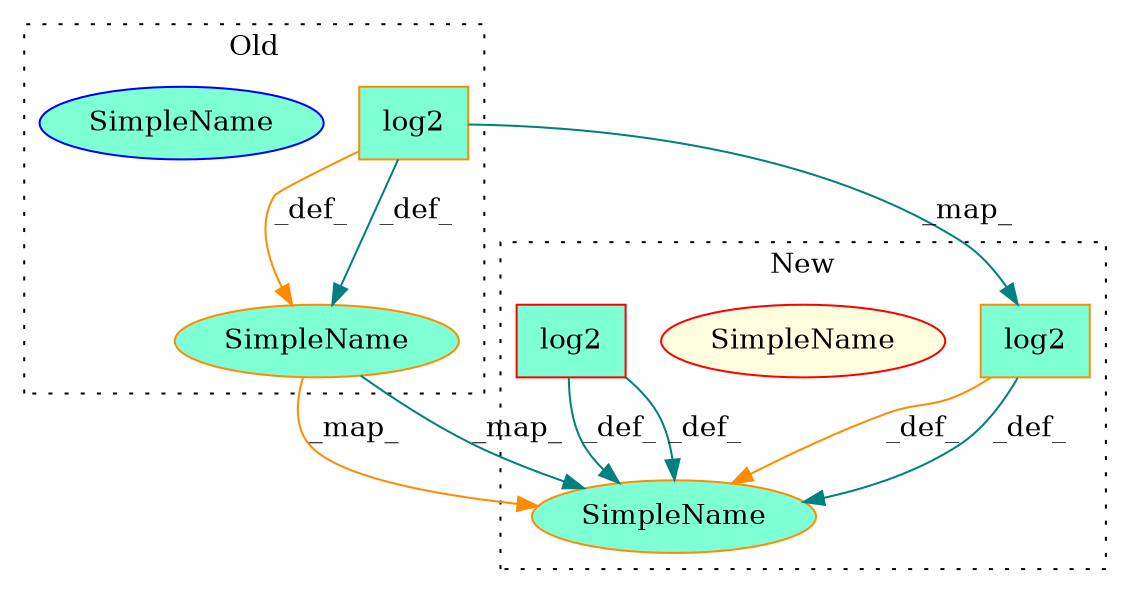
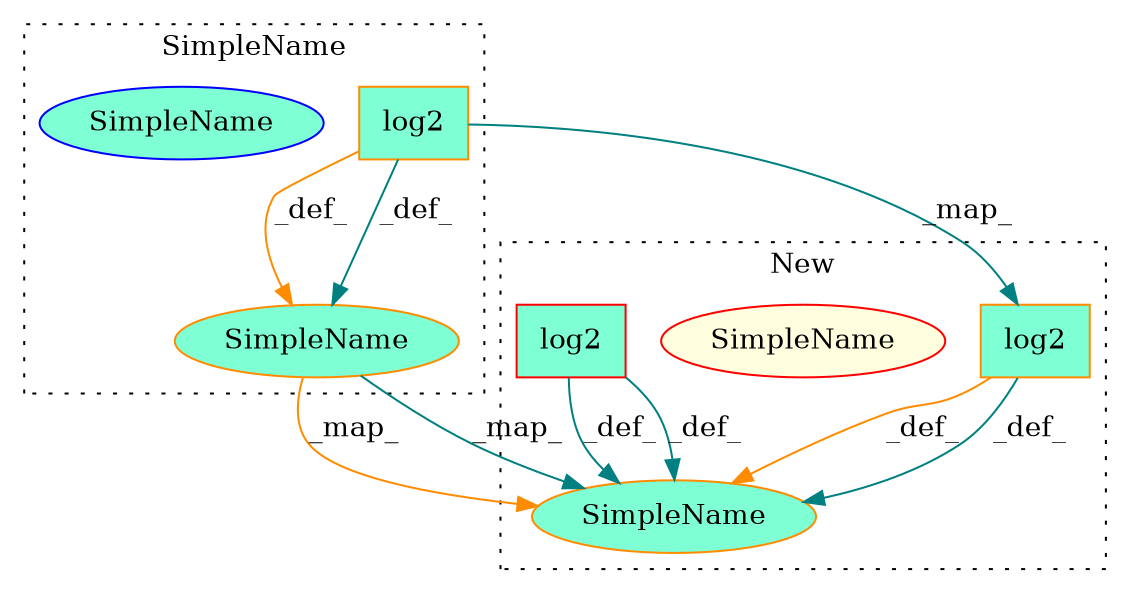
cluster "Old": label "Old" -> "SimpleName"
